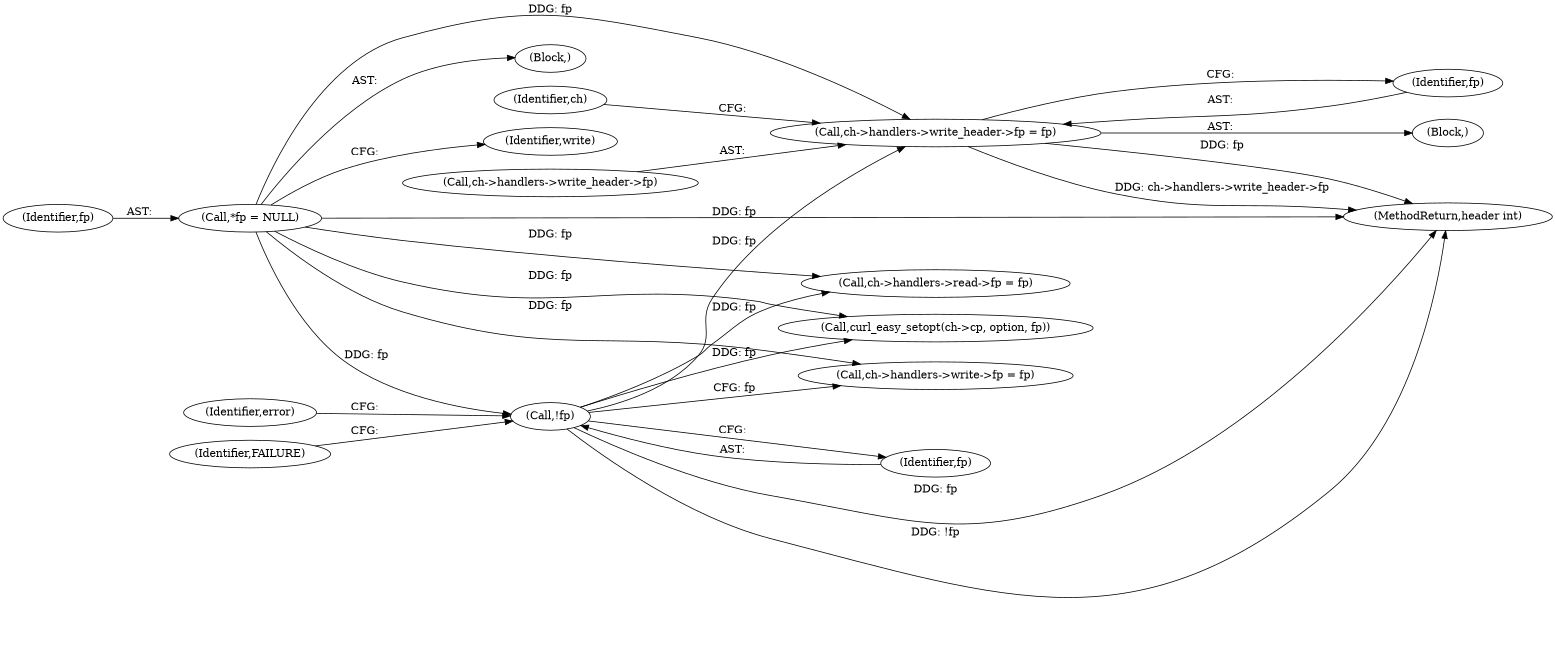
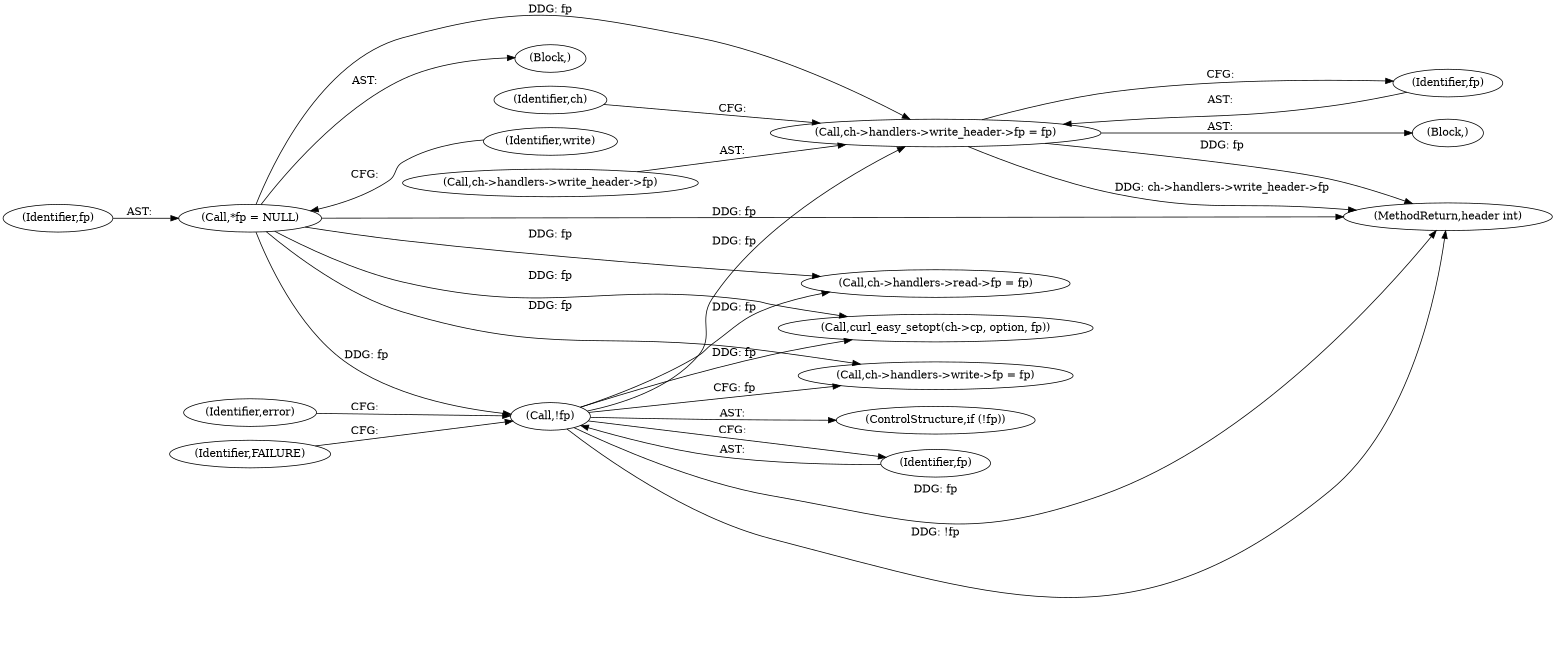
edge "(Call,*fp = NULL)" -> "(Identifier,write)": reversed
node "(ControlStructure,if (!fp))": added
